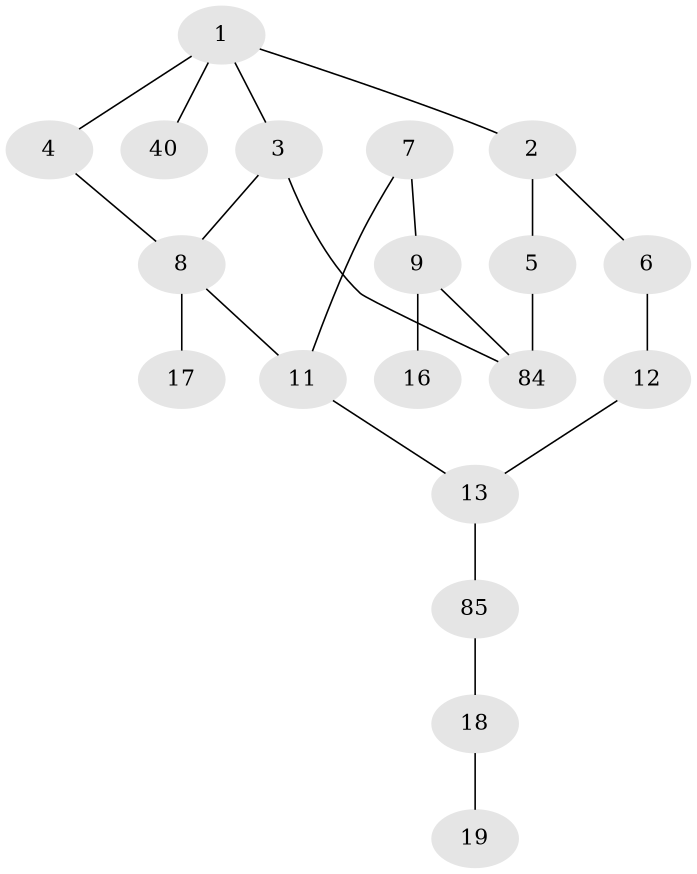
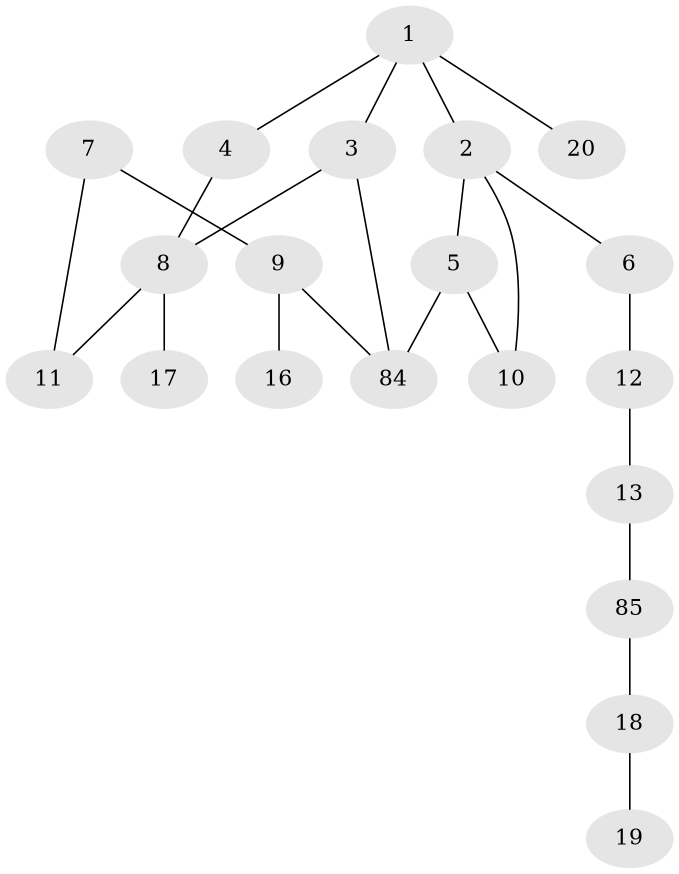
node "40": label "40" -> "20"
node "10": added
edge "11" -- "13": removed
